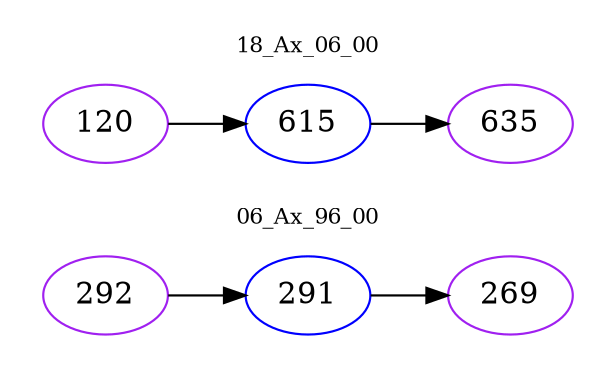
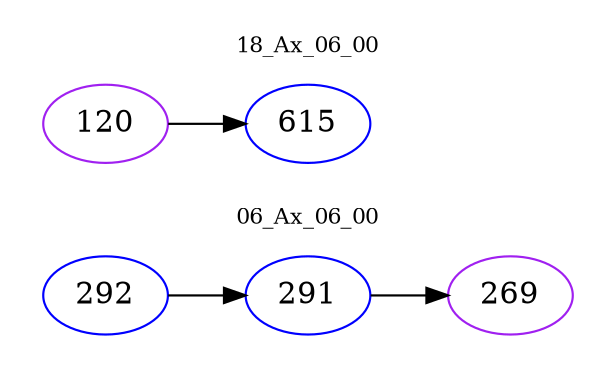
node "635": removed
cluster "06_Ax_96_00": label "06_Ax_96_00" -> "06_Ax_06_00"
node "292": color purple -> blue
